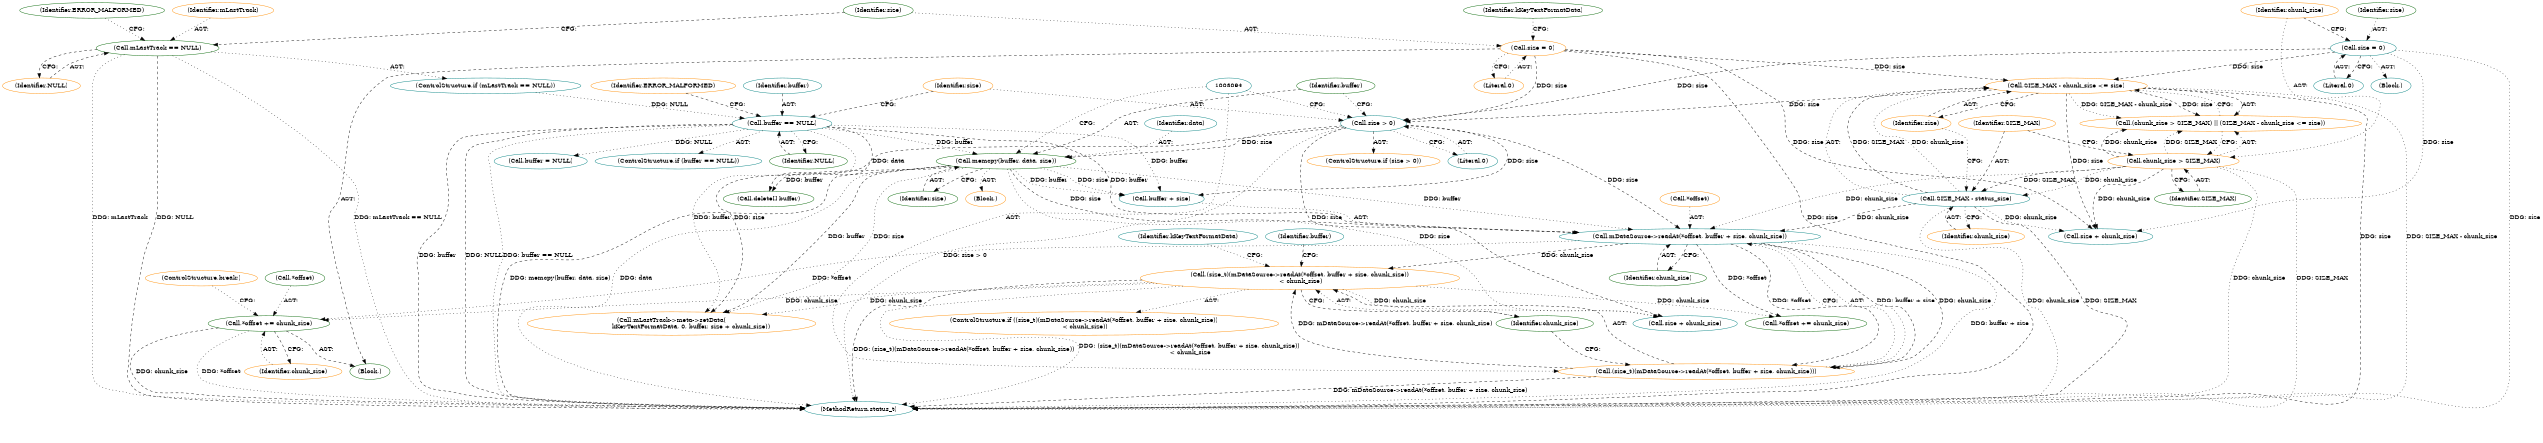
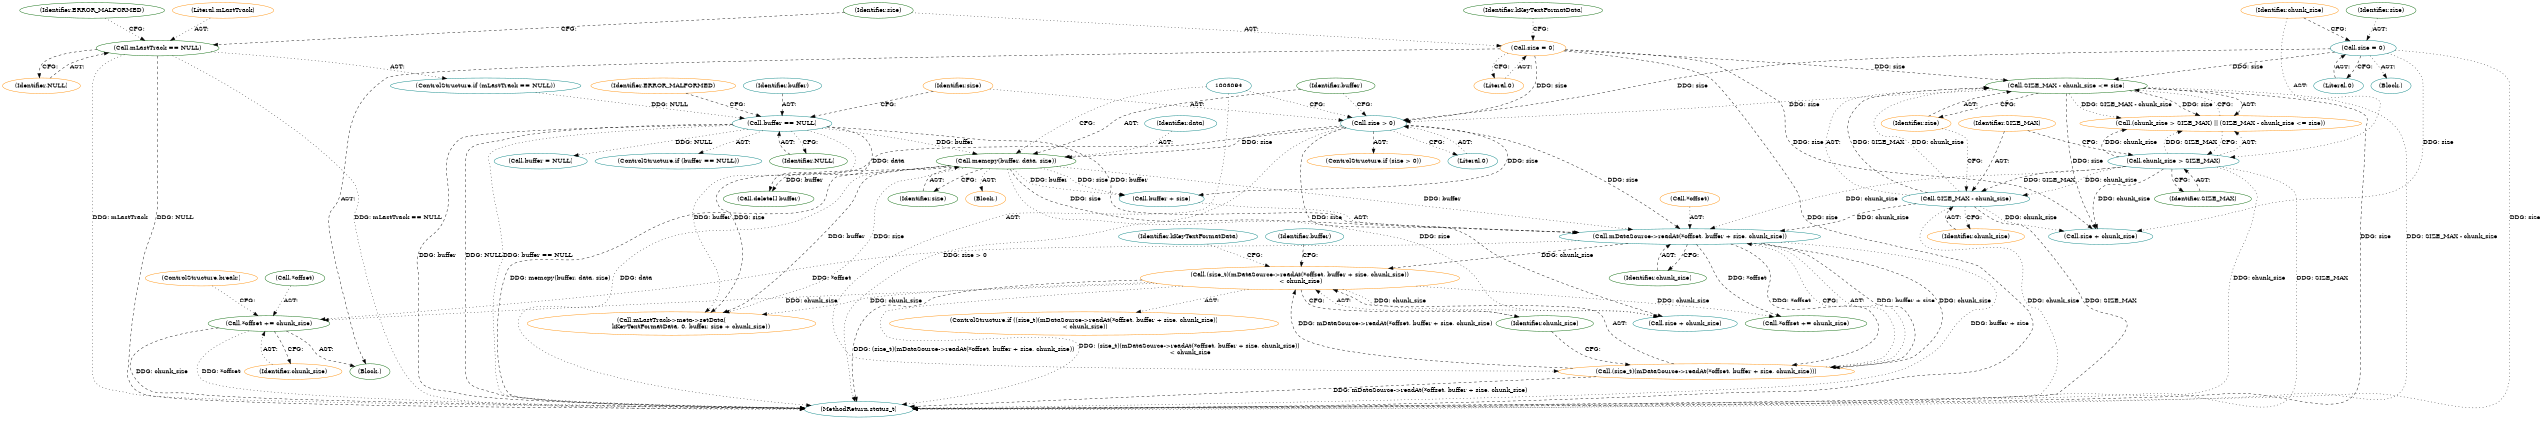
node "(Identifier,mLastTrack)": label "(Identifier,mLastTrack)" -> "(Literal,mLastTrack)"
node "(Call,SIZE_MAX - chunk_size <= size)": color darkorange -> darkgreen
edge "(Call,SIZE_MAX - chunk_size <= size)" -> "(Call,size > 0)": style dashed -> dotted
edge "(Call,buffer == NULL)" -> "(Call,buffer + size)": removed, label "DDG: buffer"
node "(Call,chunk_size > SIZE_MAX)": color darkorange -> teal
node "(Call,SIZE_MAX - status_size)": label "(Call,SIZE_MAX - status_size)" -> "(Call,SIZE_MAX - chunk_size)"
